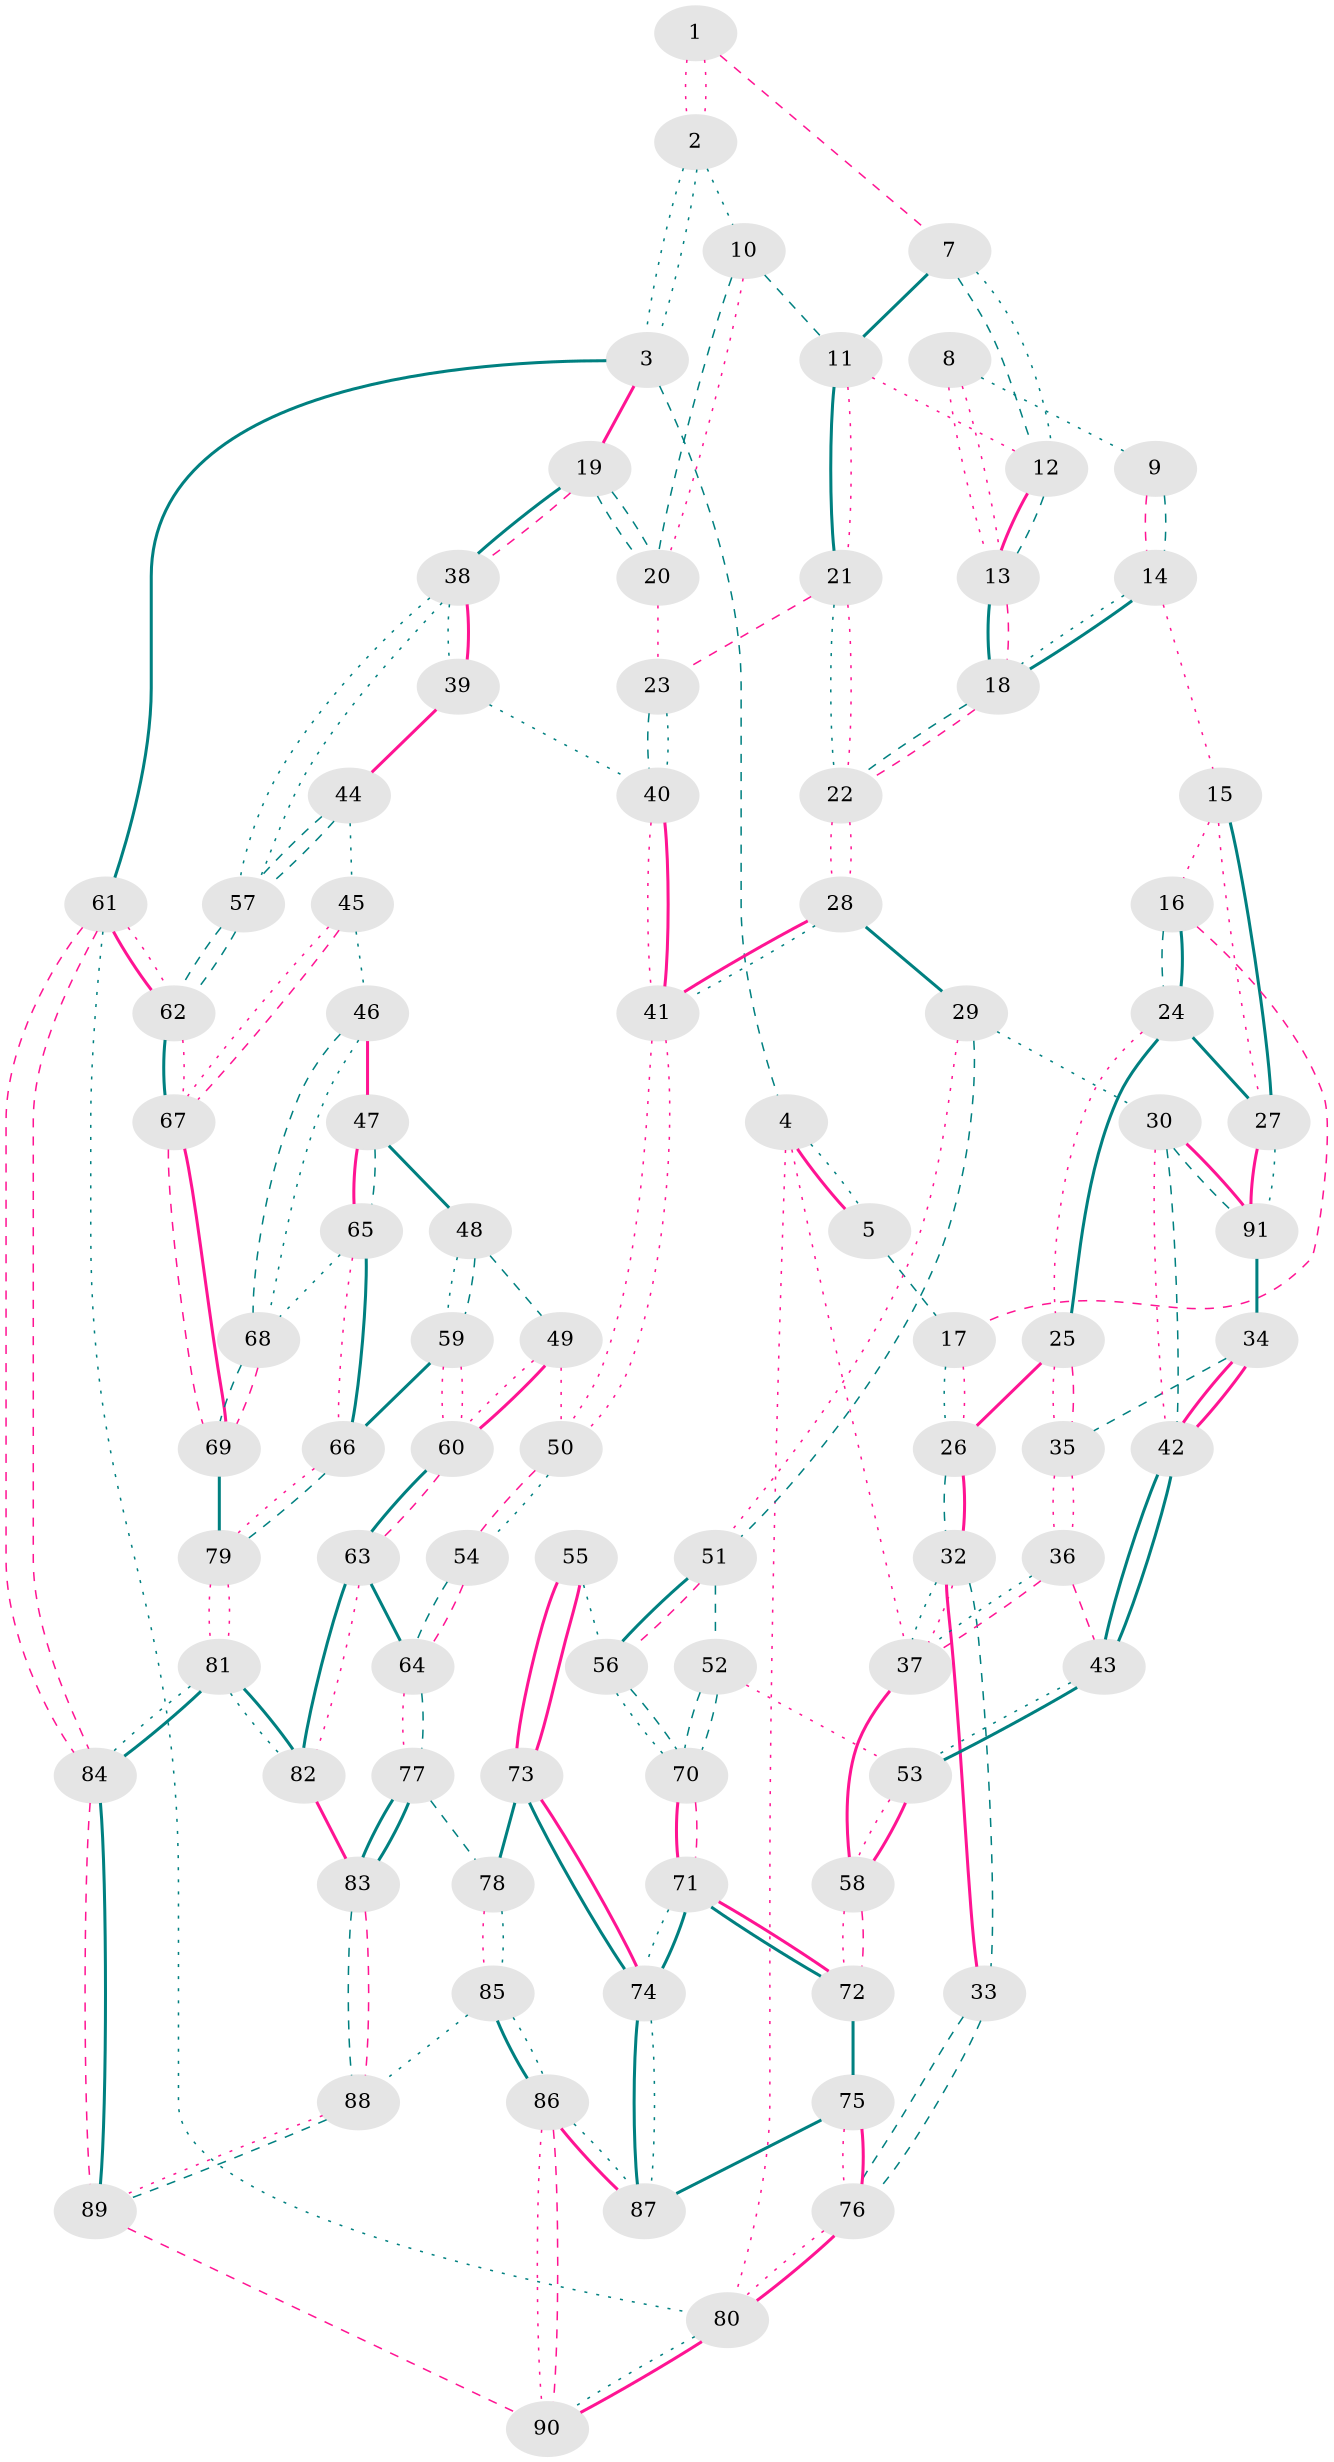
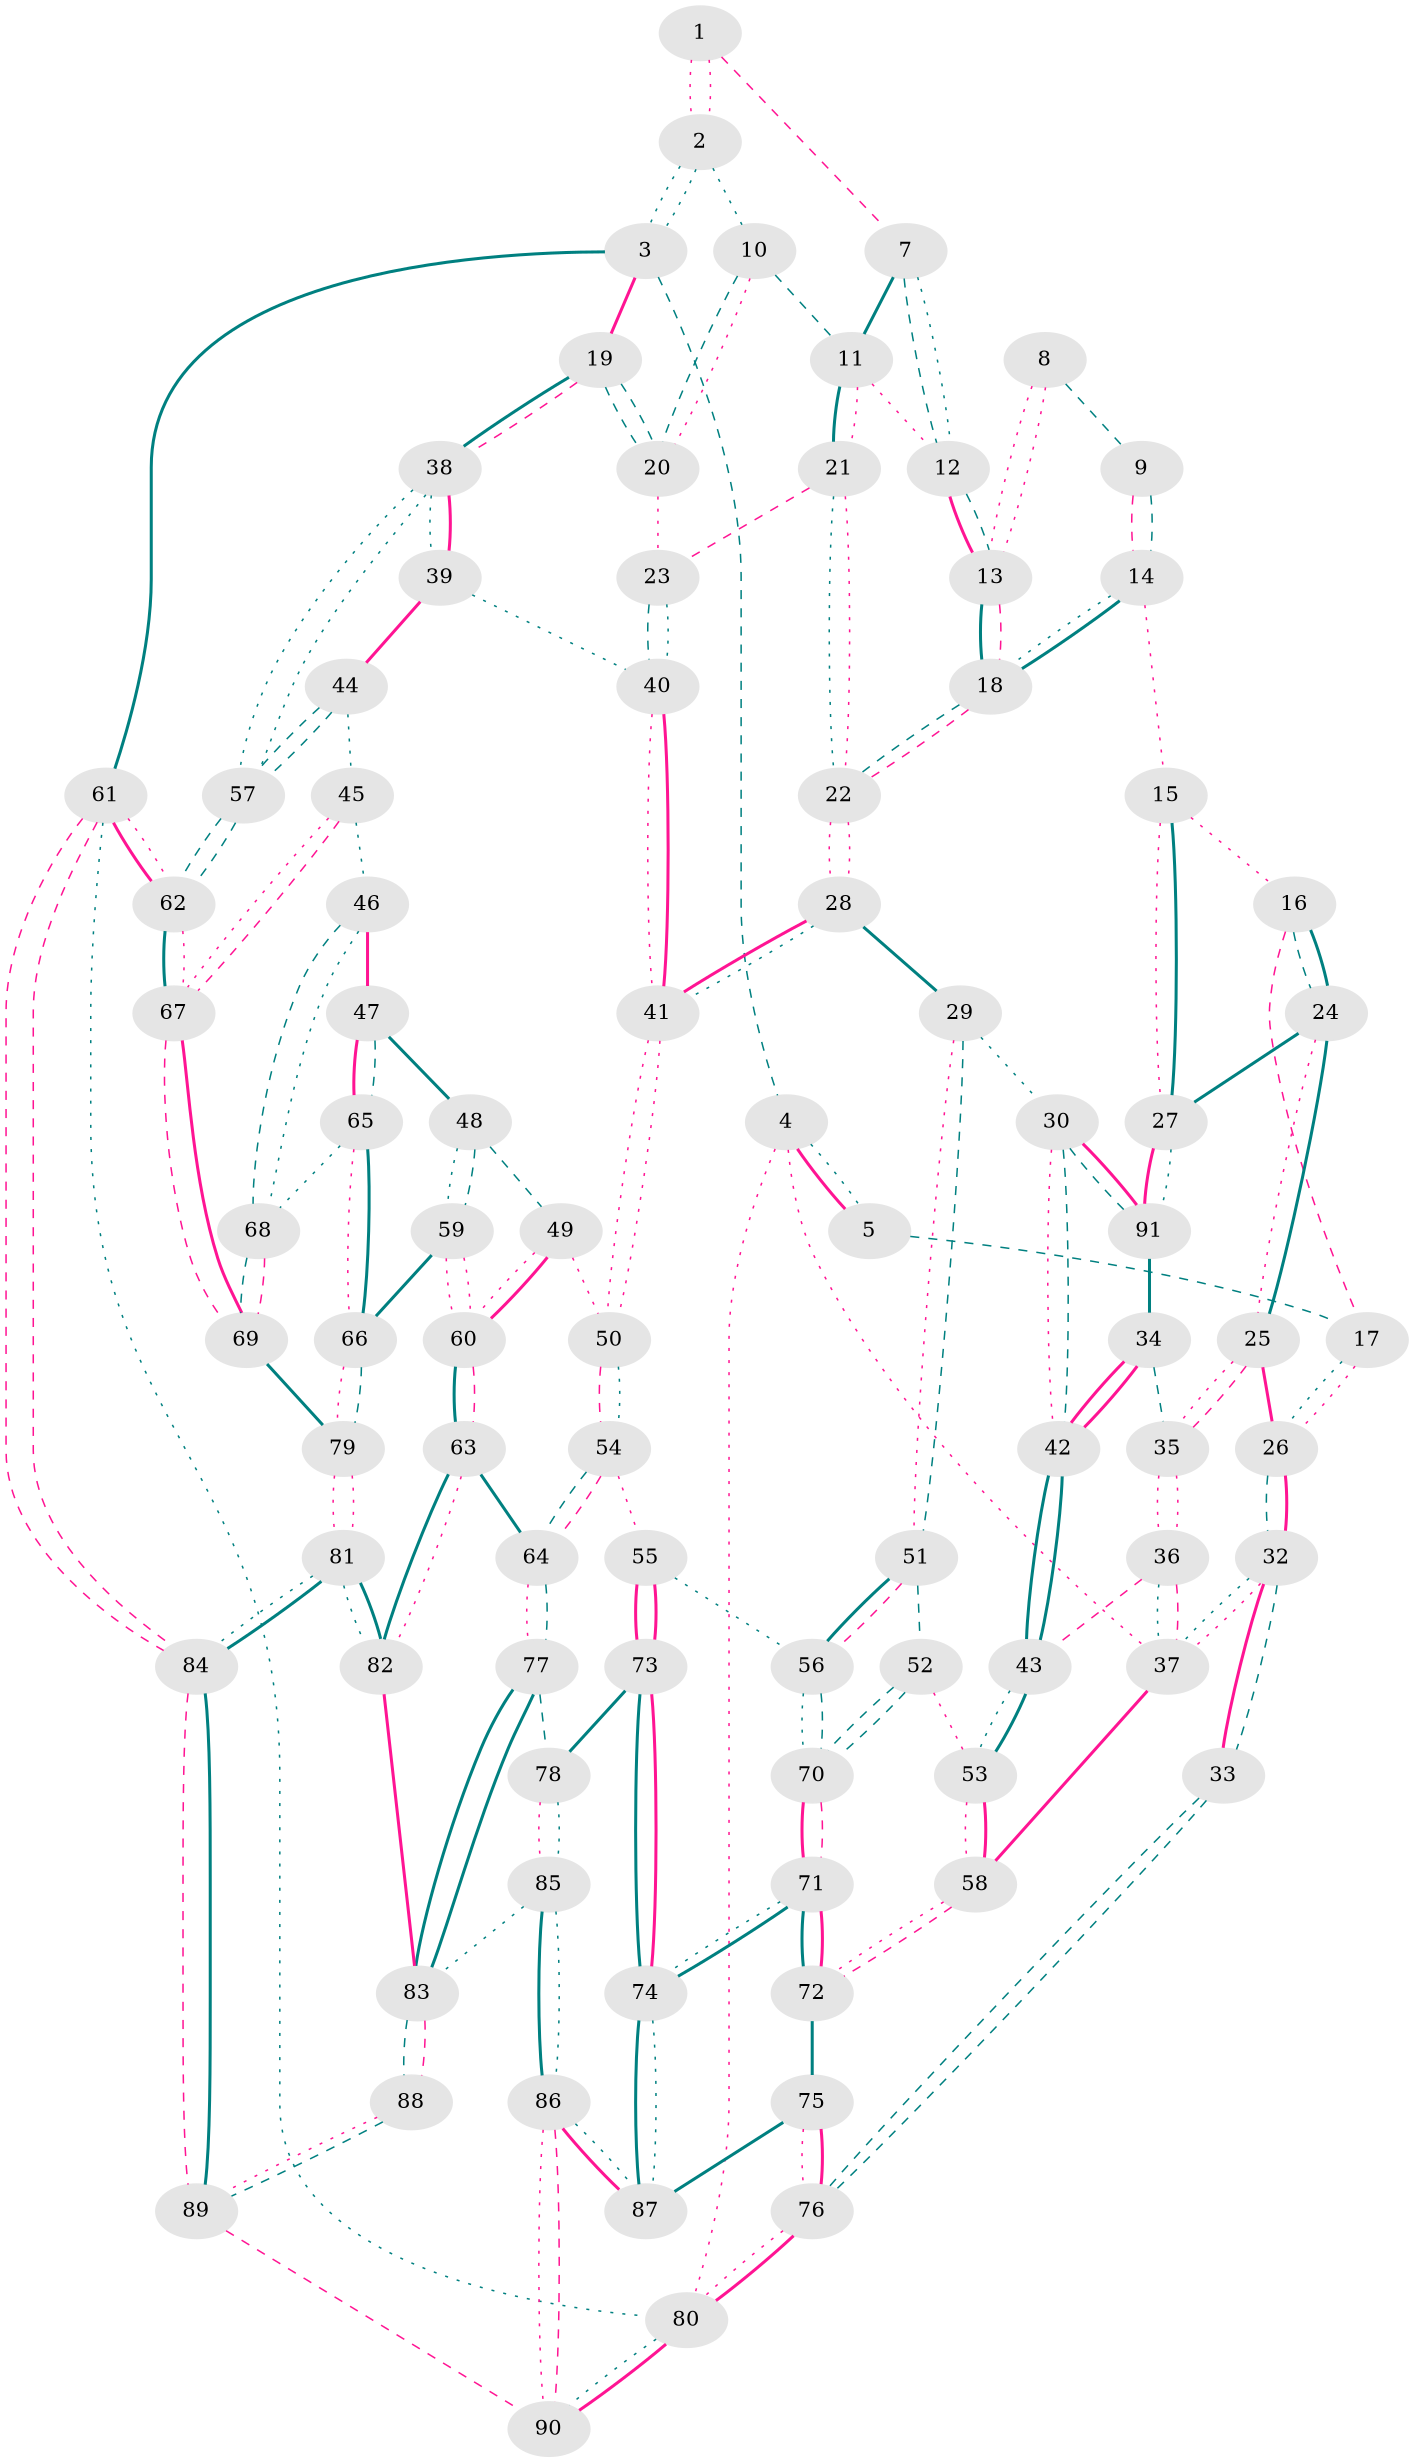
edge "8" -- "9": style dotted -> dashed
edge "54" -- "55": added
edge "85" -- "88": now "85" -- "83"
